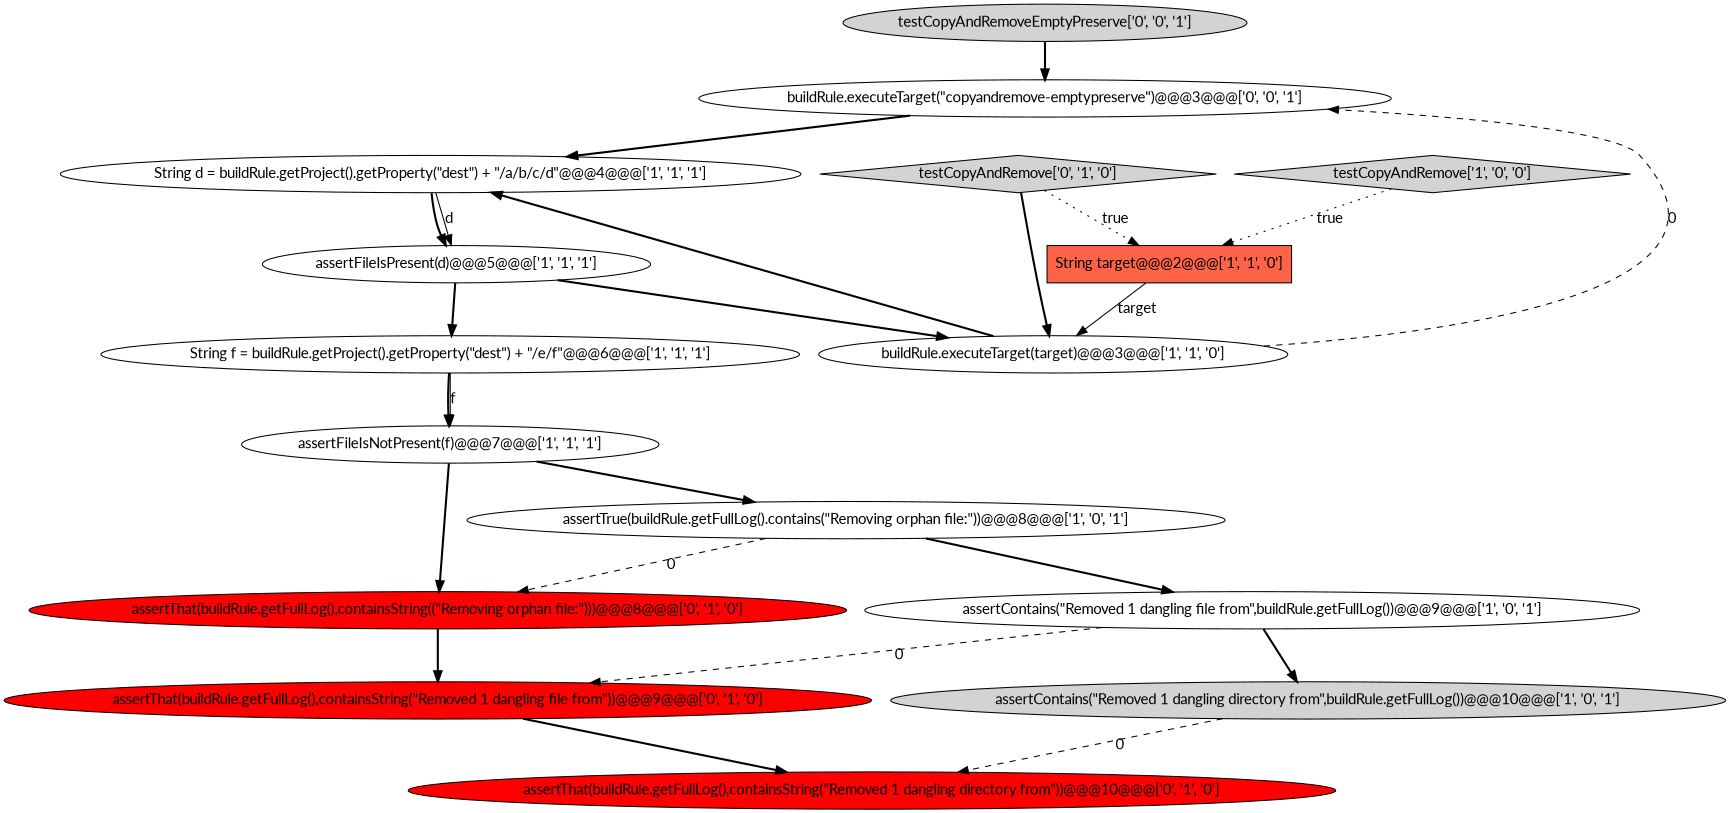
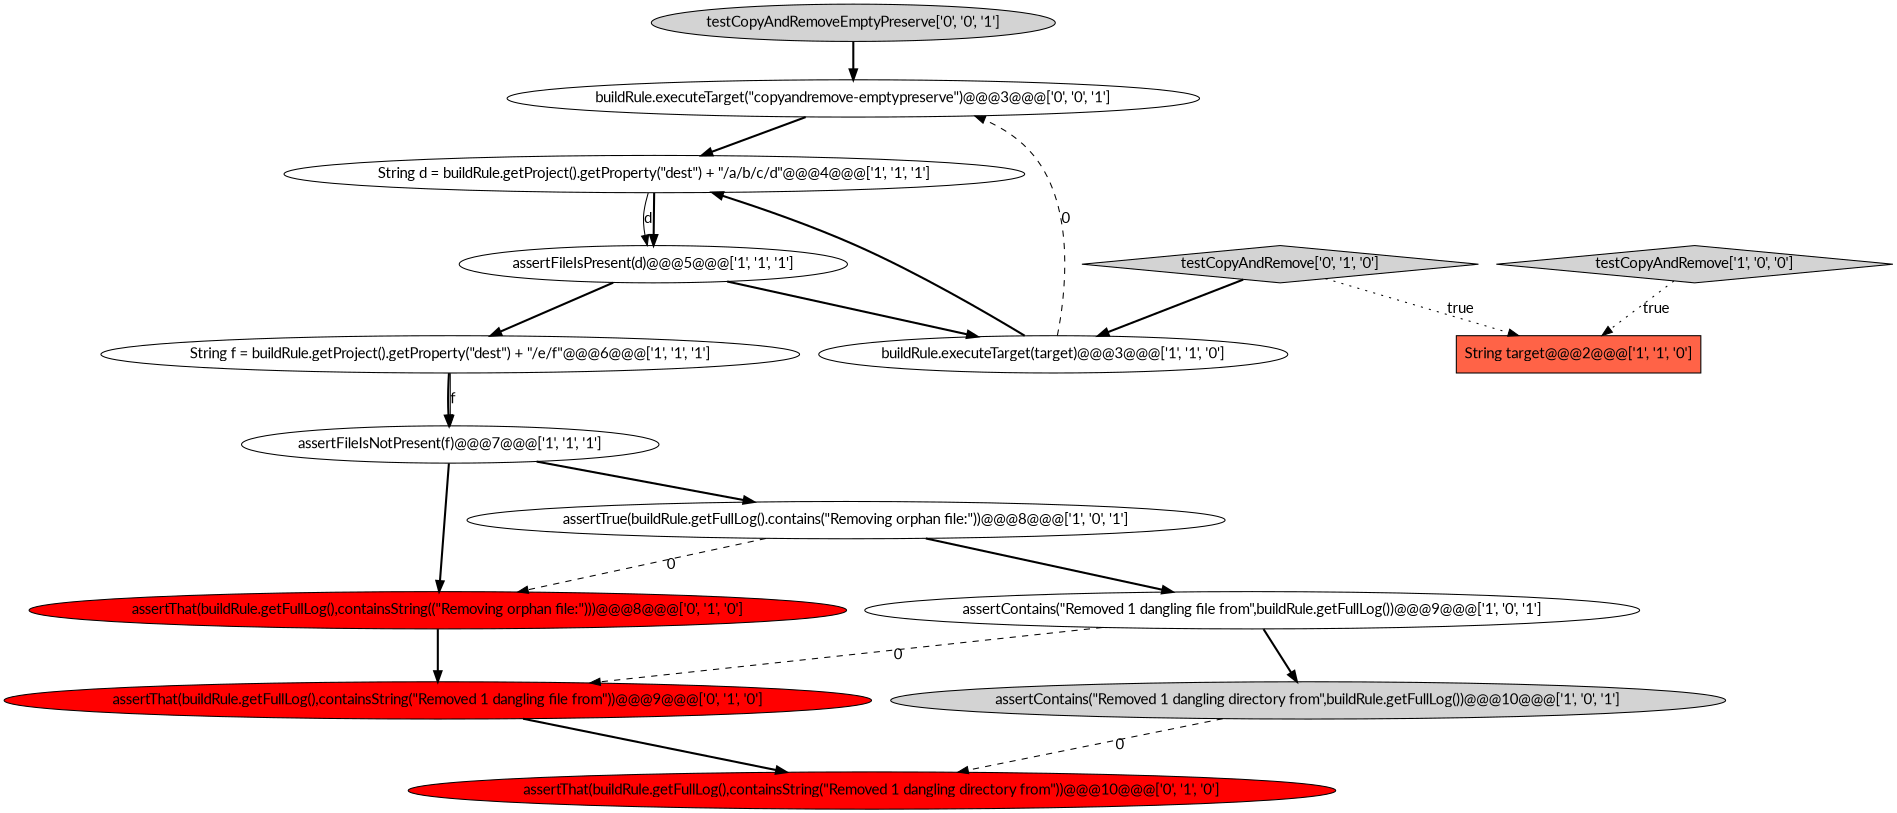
edge "String target@@@2@@@['1', '1', '0']" -> "buildRule.executeTarget(target)@@@3@@@['1', '1', '0']": removed, label "target"
